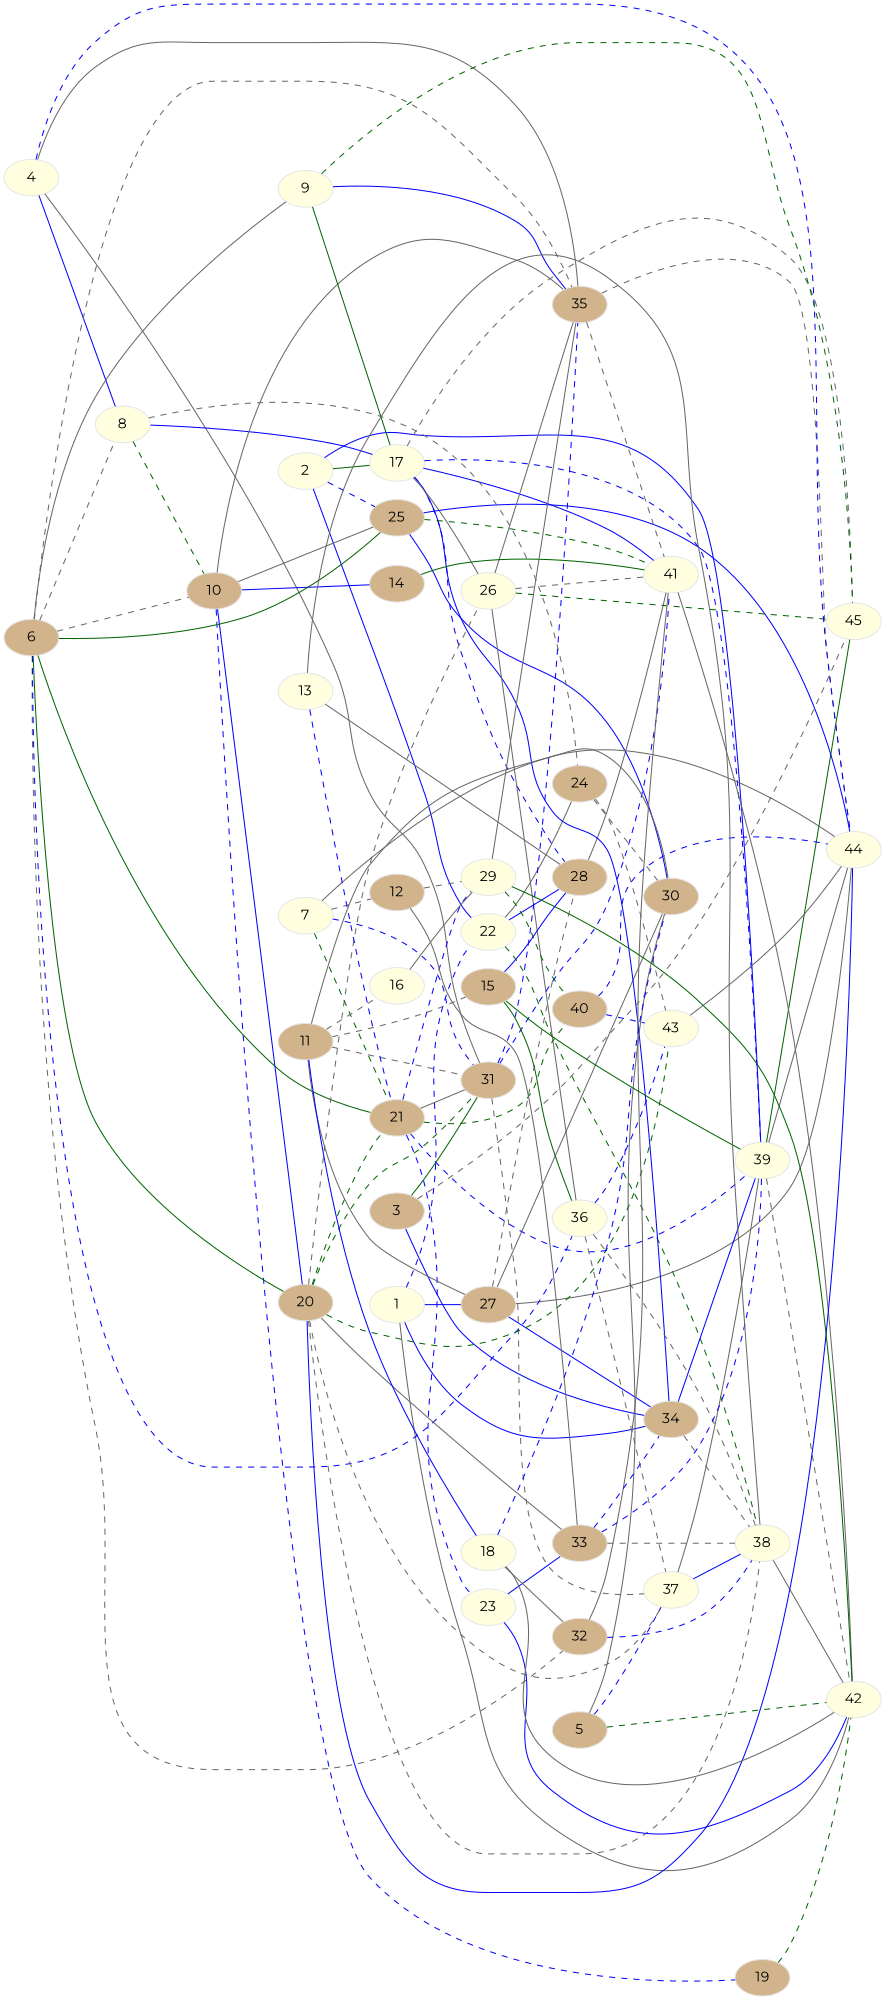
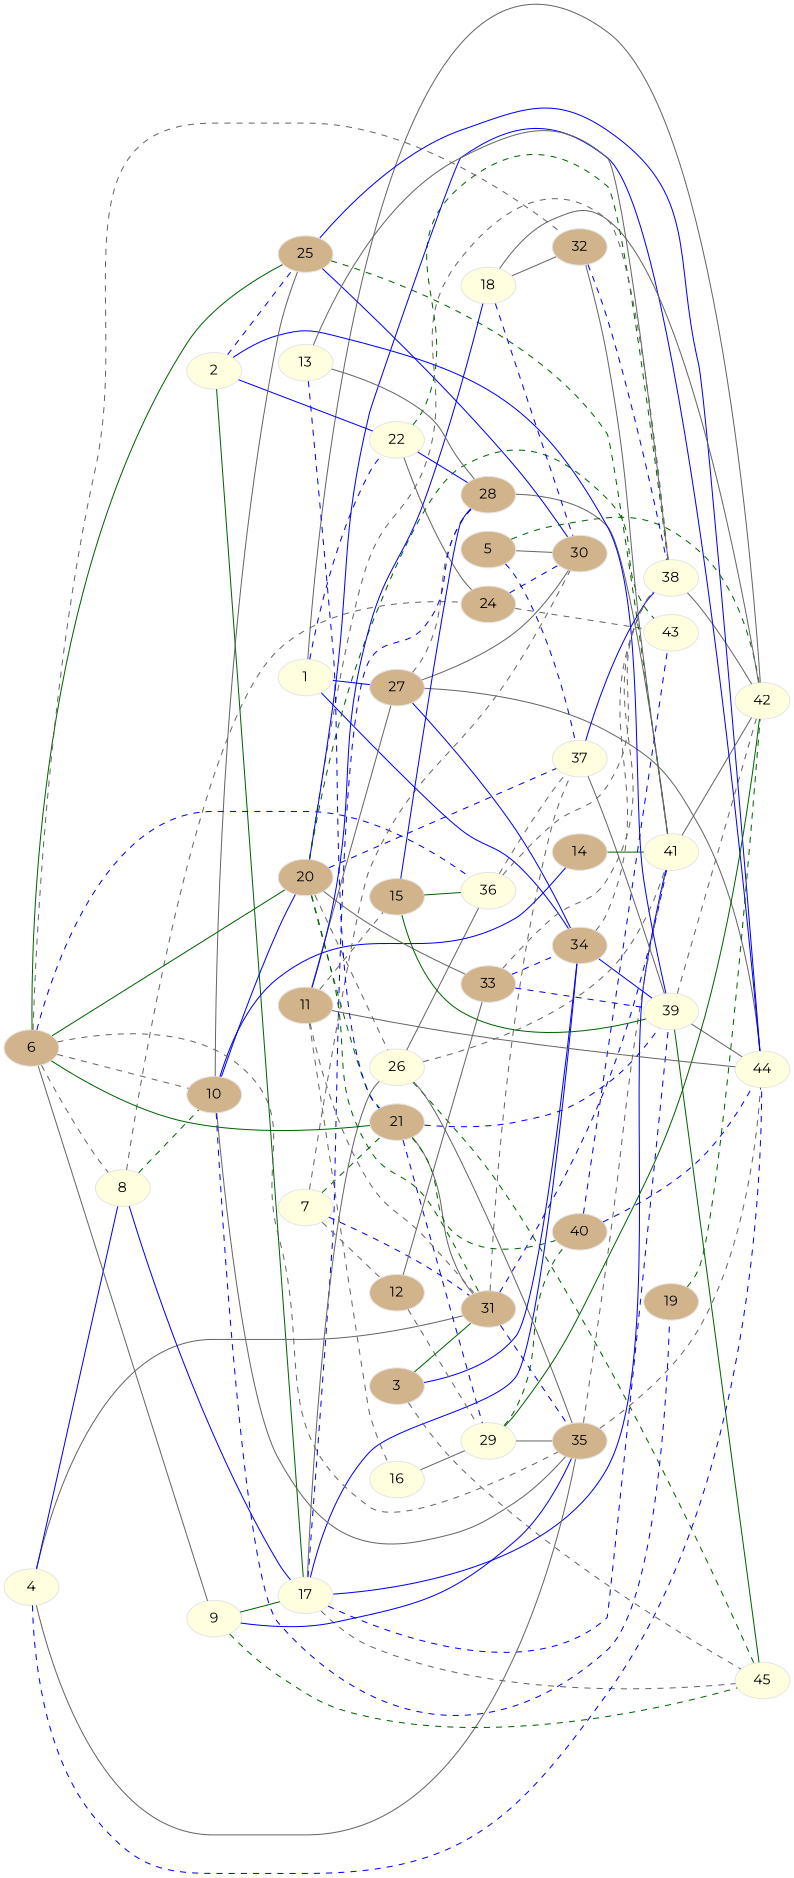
edge "30" -- "7": style solid -> dashed
edge "24" -- "30": color gray40 -> blue
edge "44" -- "43": removed
edge "43" -- "36": removed
edge "20" -- "37": color gray40 -> blue
node "23": removed
